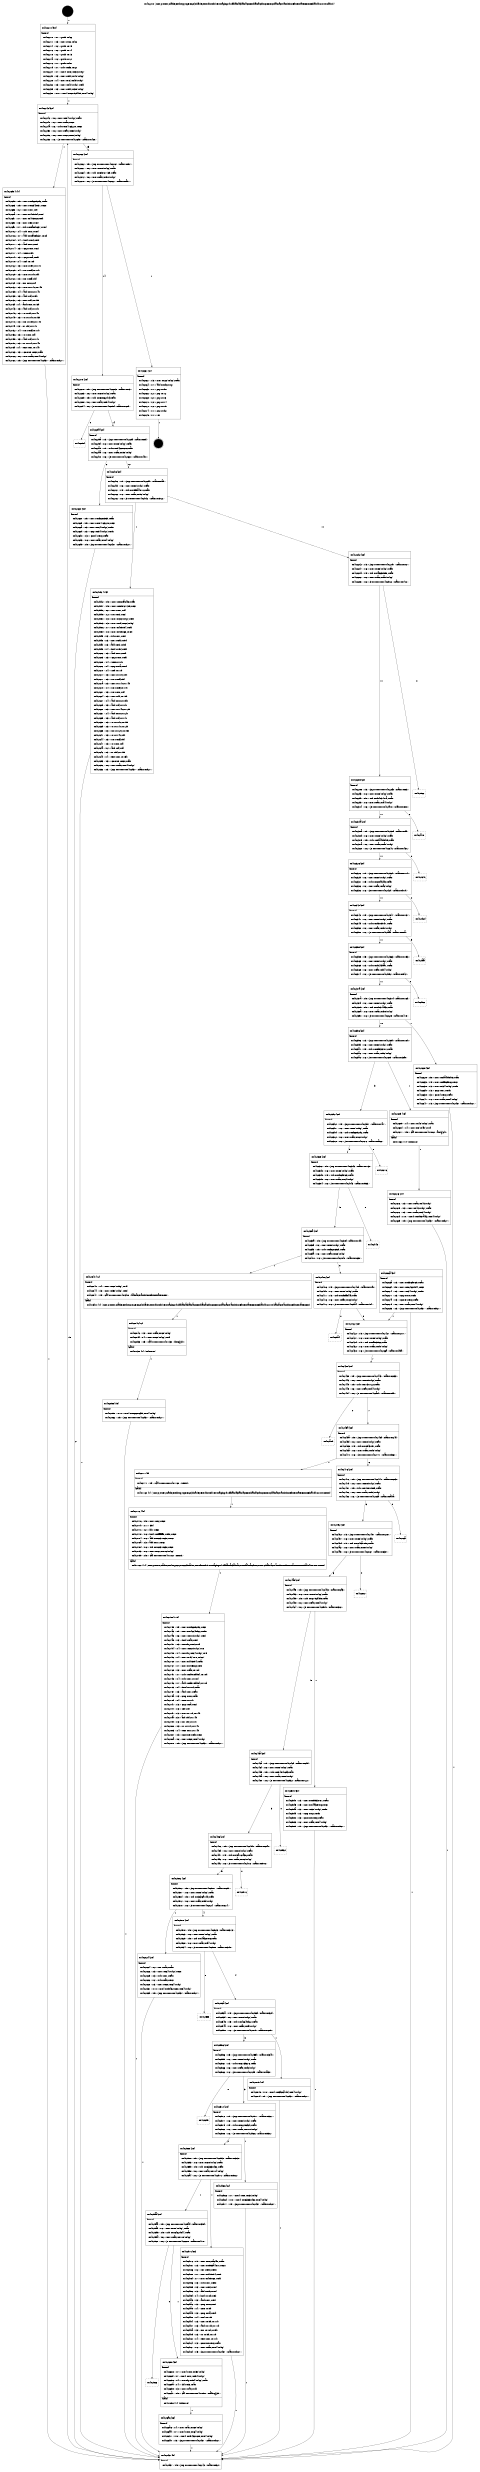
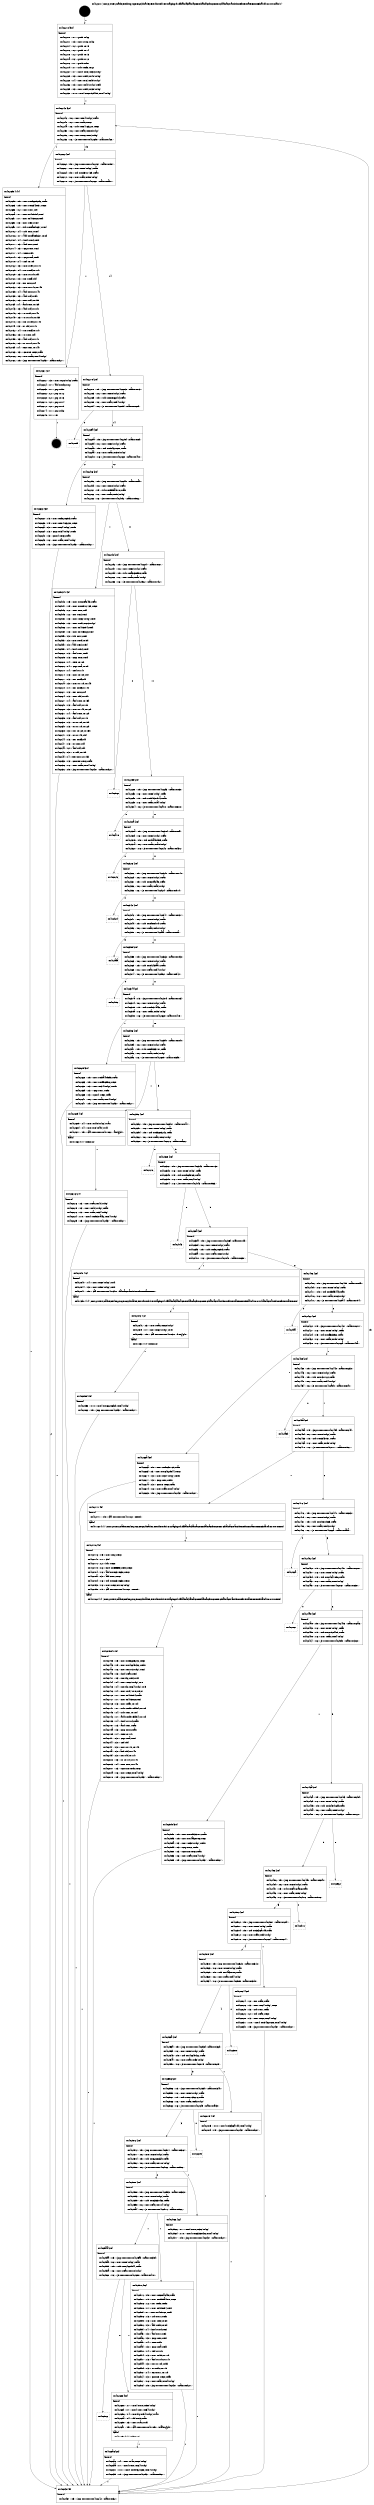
edge "0x40266a [30]" -> "0x402422 [28]": reversed
